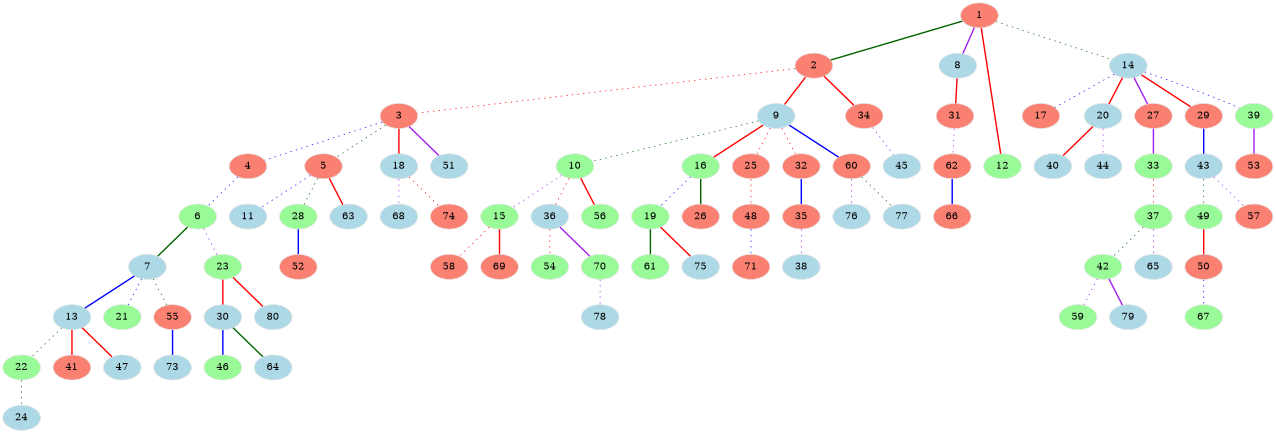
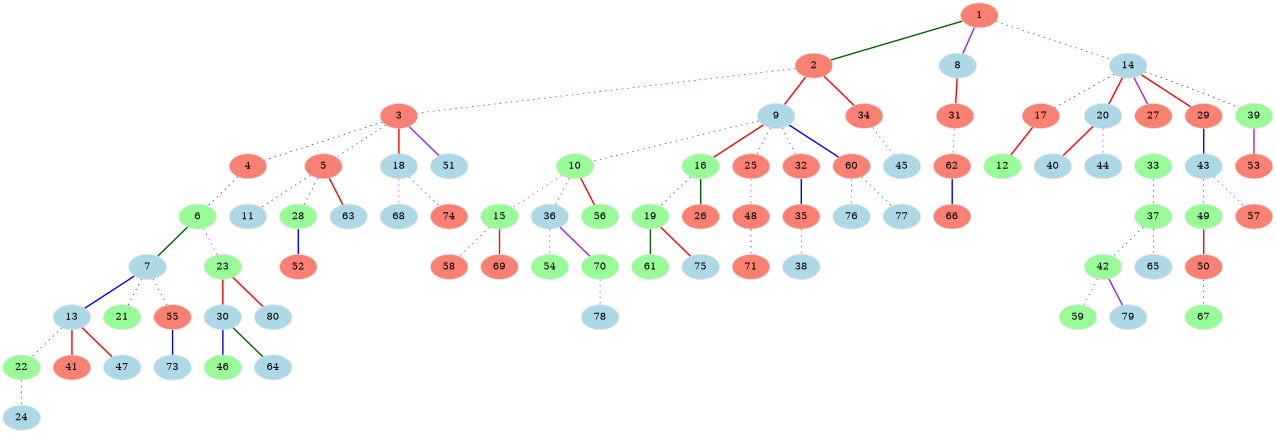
edge "1" -- "12": now "17" -- "12"
edge "27" -- "33": removed
